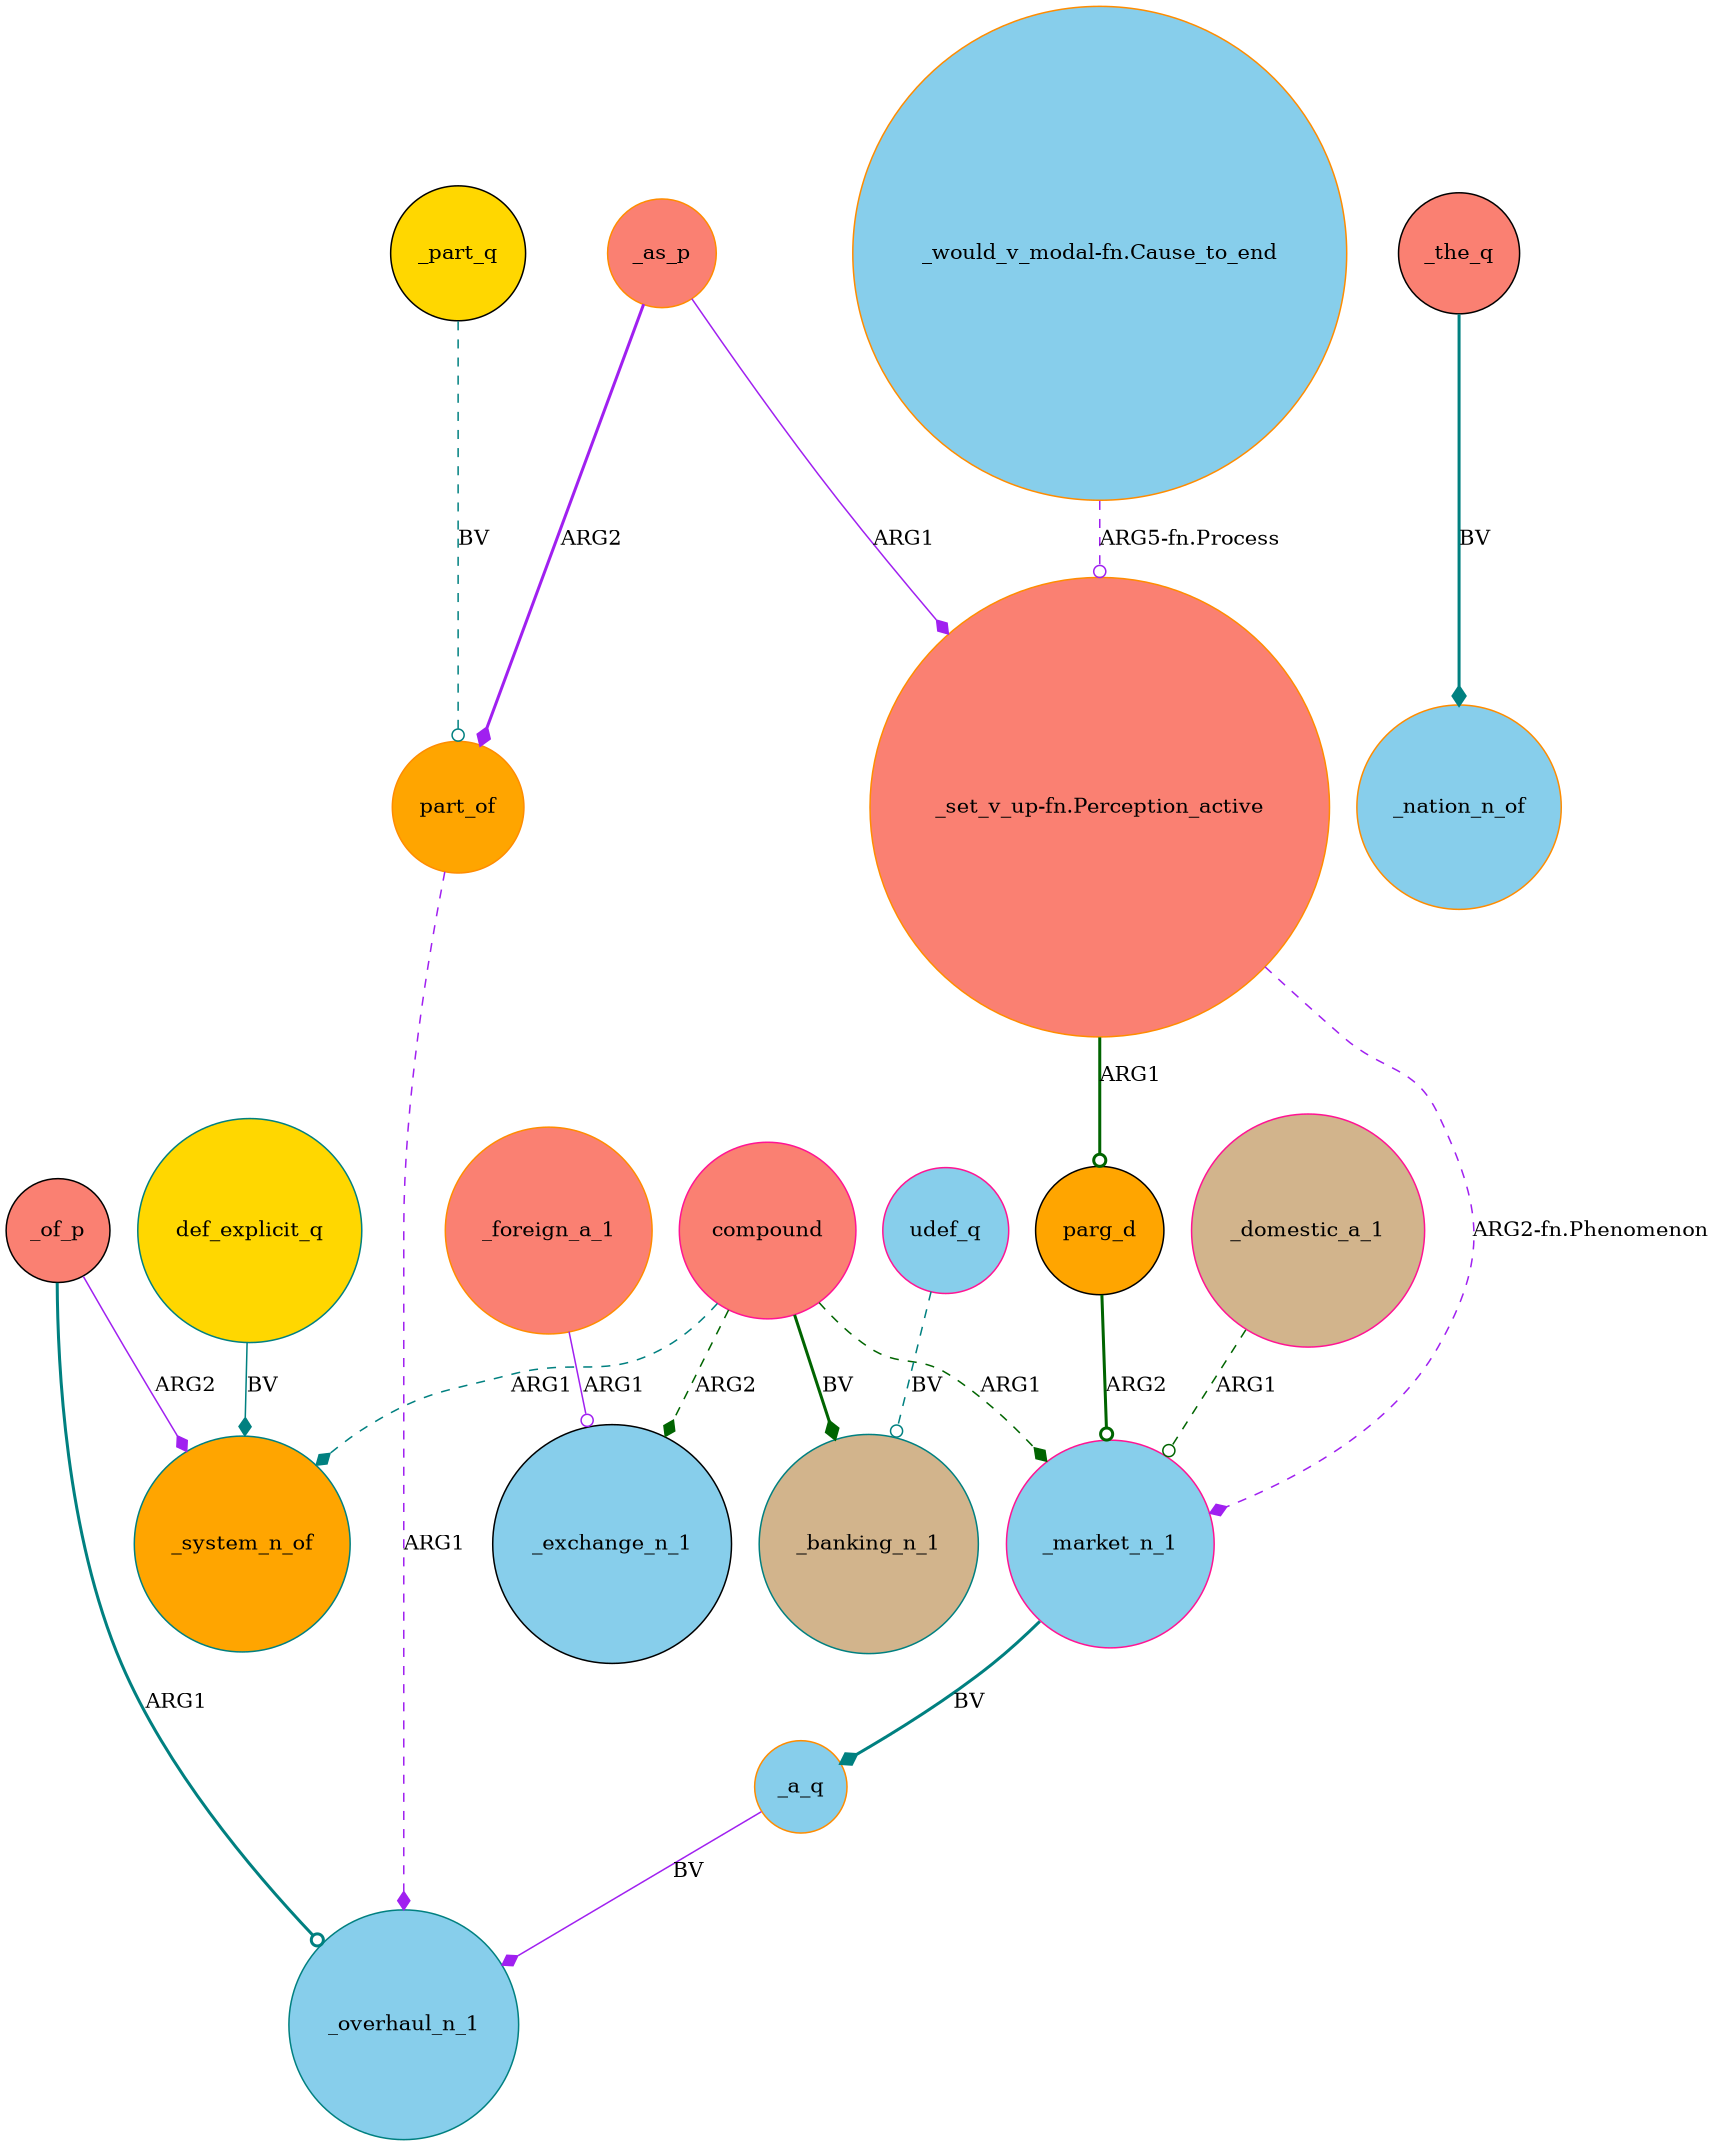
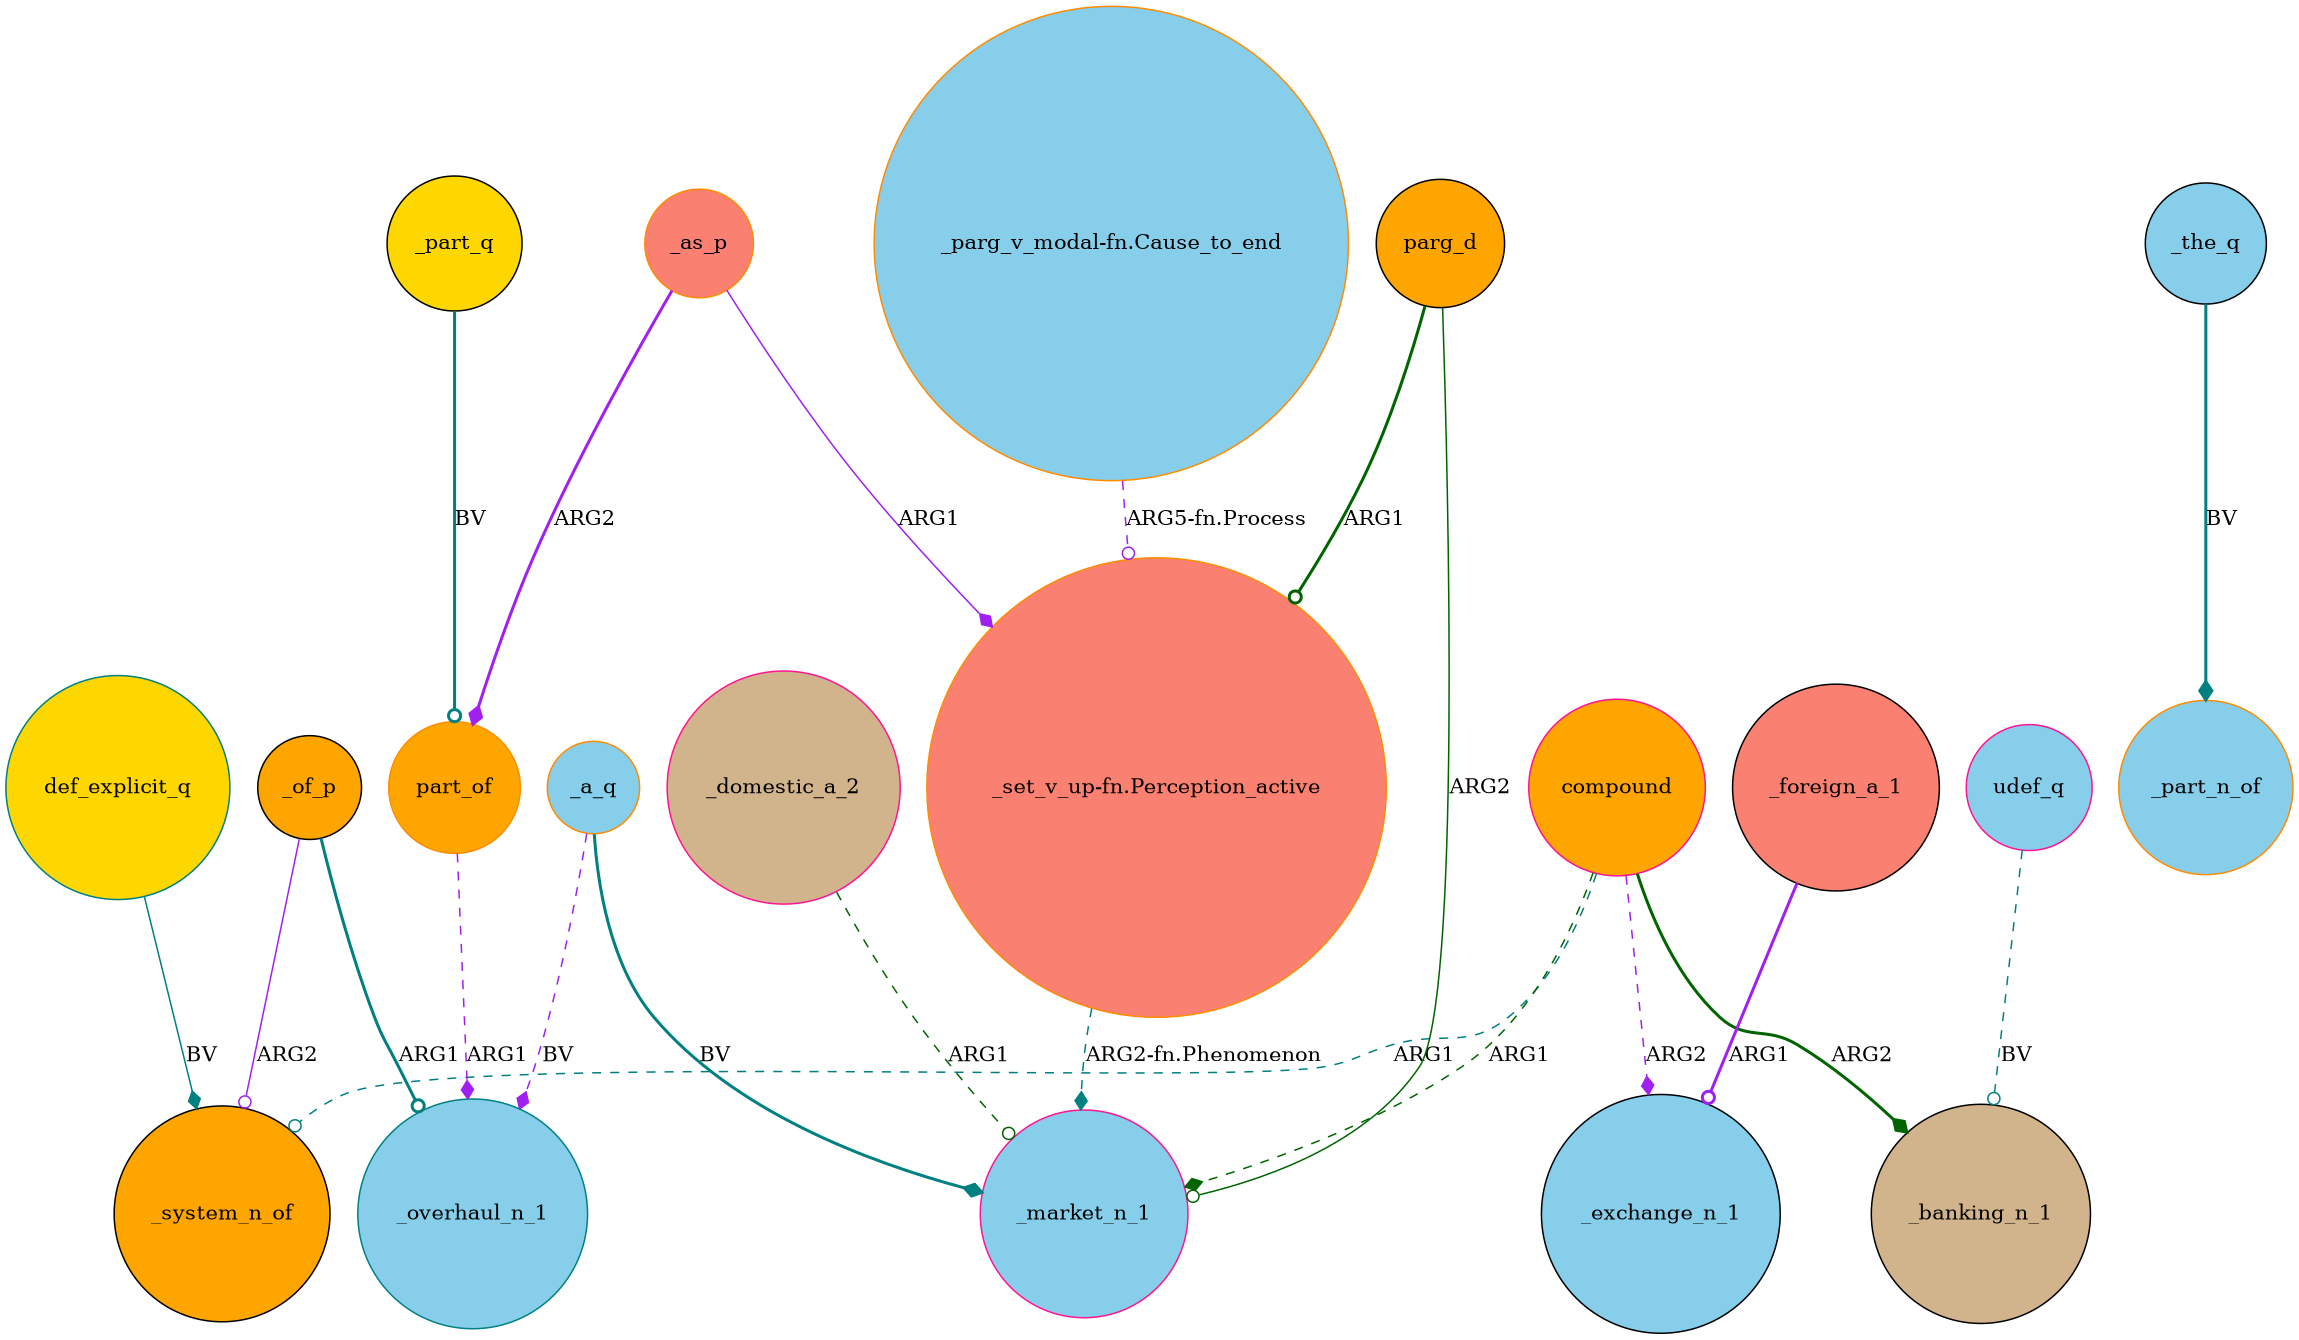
node "_would_v_modal-fn.Cause_to_end": label "_would_v_modal-fn.Cause_to_end" -> "_parg_v_modal-fn.Cause_to_end"
node "_the_q": fillcolor salmon -> skyblue
edge "_part_q" -> "part_of": style dashed -> bold
node "_nation_n_of": label "_nation_n_of" -> "_part_n_of"
edge "_set_v_up-fn.Perception_active" -> "parg_d": reversed
node "_of_p": fillcolor salmon -> orange
node "_foreign_a_1": color darkorange -> black
node "compound": fillcolor salmon -> orange
node "_domestic_a_1": label "_domestic_a_1" -> "_domestic_a_2"
edge "_set_v_up-fn.Perception_active" -> "_market_n_1": color purple -> teal
edge "_of_p" -> "_system_n_of": arrowhead diamond -> odot
edge "parg_d" -> "_market_n_1": style bold -> solid
edge "compound" -> "_exchange_n_1": color darkgreen -> purple
edge "compound" -> "_system_n_of": arrowhead diamond -> odot
edge "_foreign_a_1" -> "_exchange_n_1": style solid -> bold
edge "compound" -> "_banking_n_1": label "BV" -> "ARG2"
node "_system_n_of": color teal -> black
node "_banking_n_1": color teal -> black
edge "_market_n_1" -> "_a_q": reversed
edge "_a_q" -> "_overhaul_n_1": style solid -> dashed
